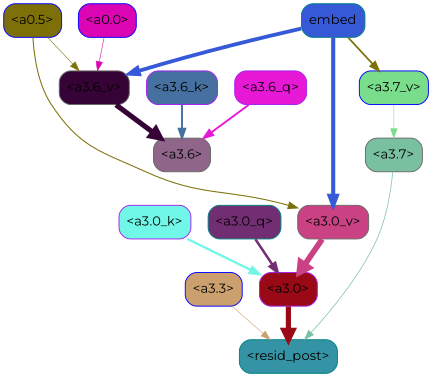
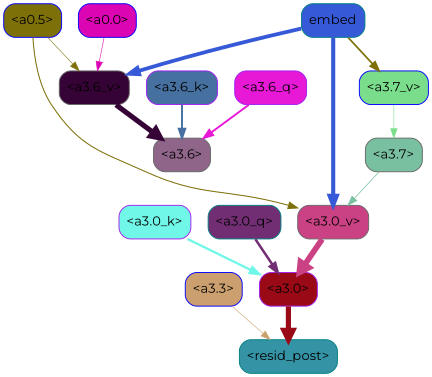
edge "<a3.7>" -> "<resid_post>": now "<a3.7>" -> "<a3.0_v>"
